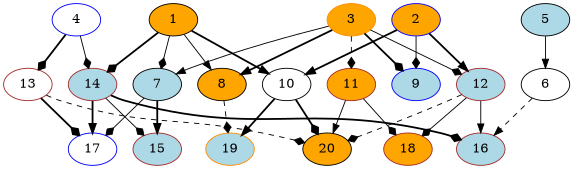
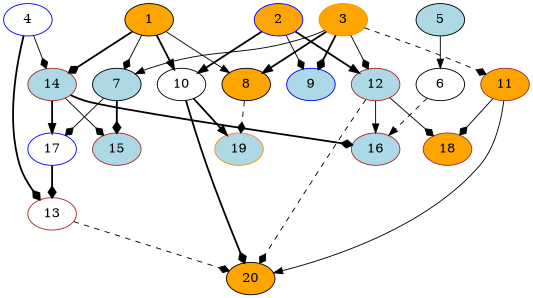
edge "13" -> "17": reversed
edge "7" -> "15": arrowhead normal -> diamond
